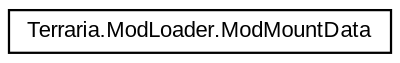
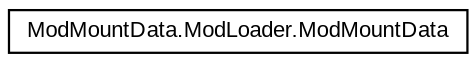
node "Terraria.ModLoader.ModMountData": label "Terraria.ModLoader.ModMountData" -> "ModMountData.ModLoader.ModMountData"
